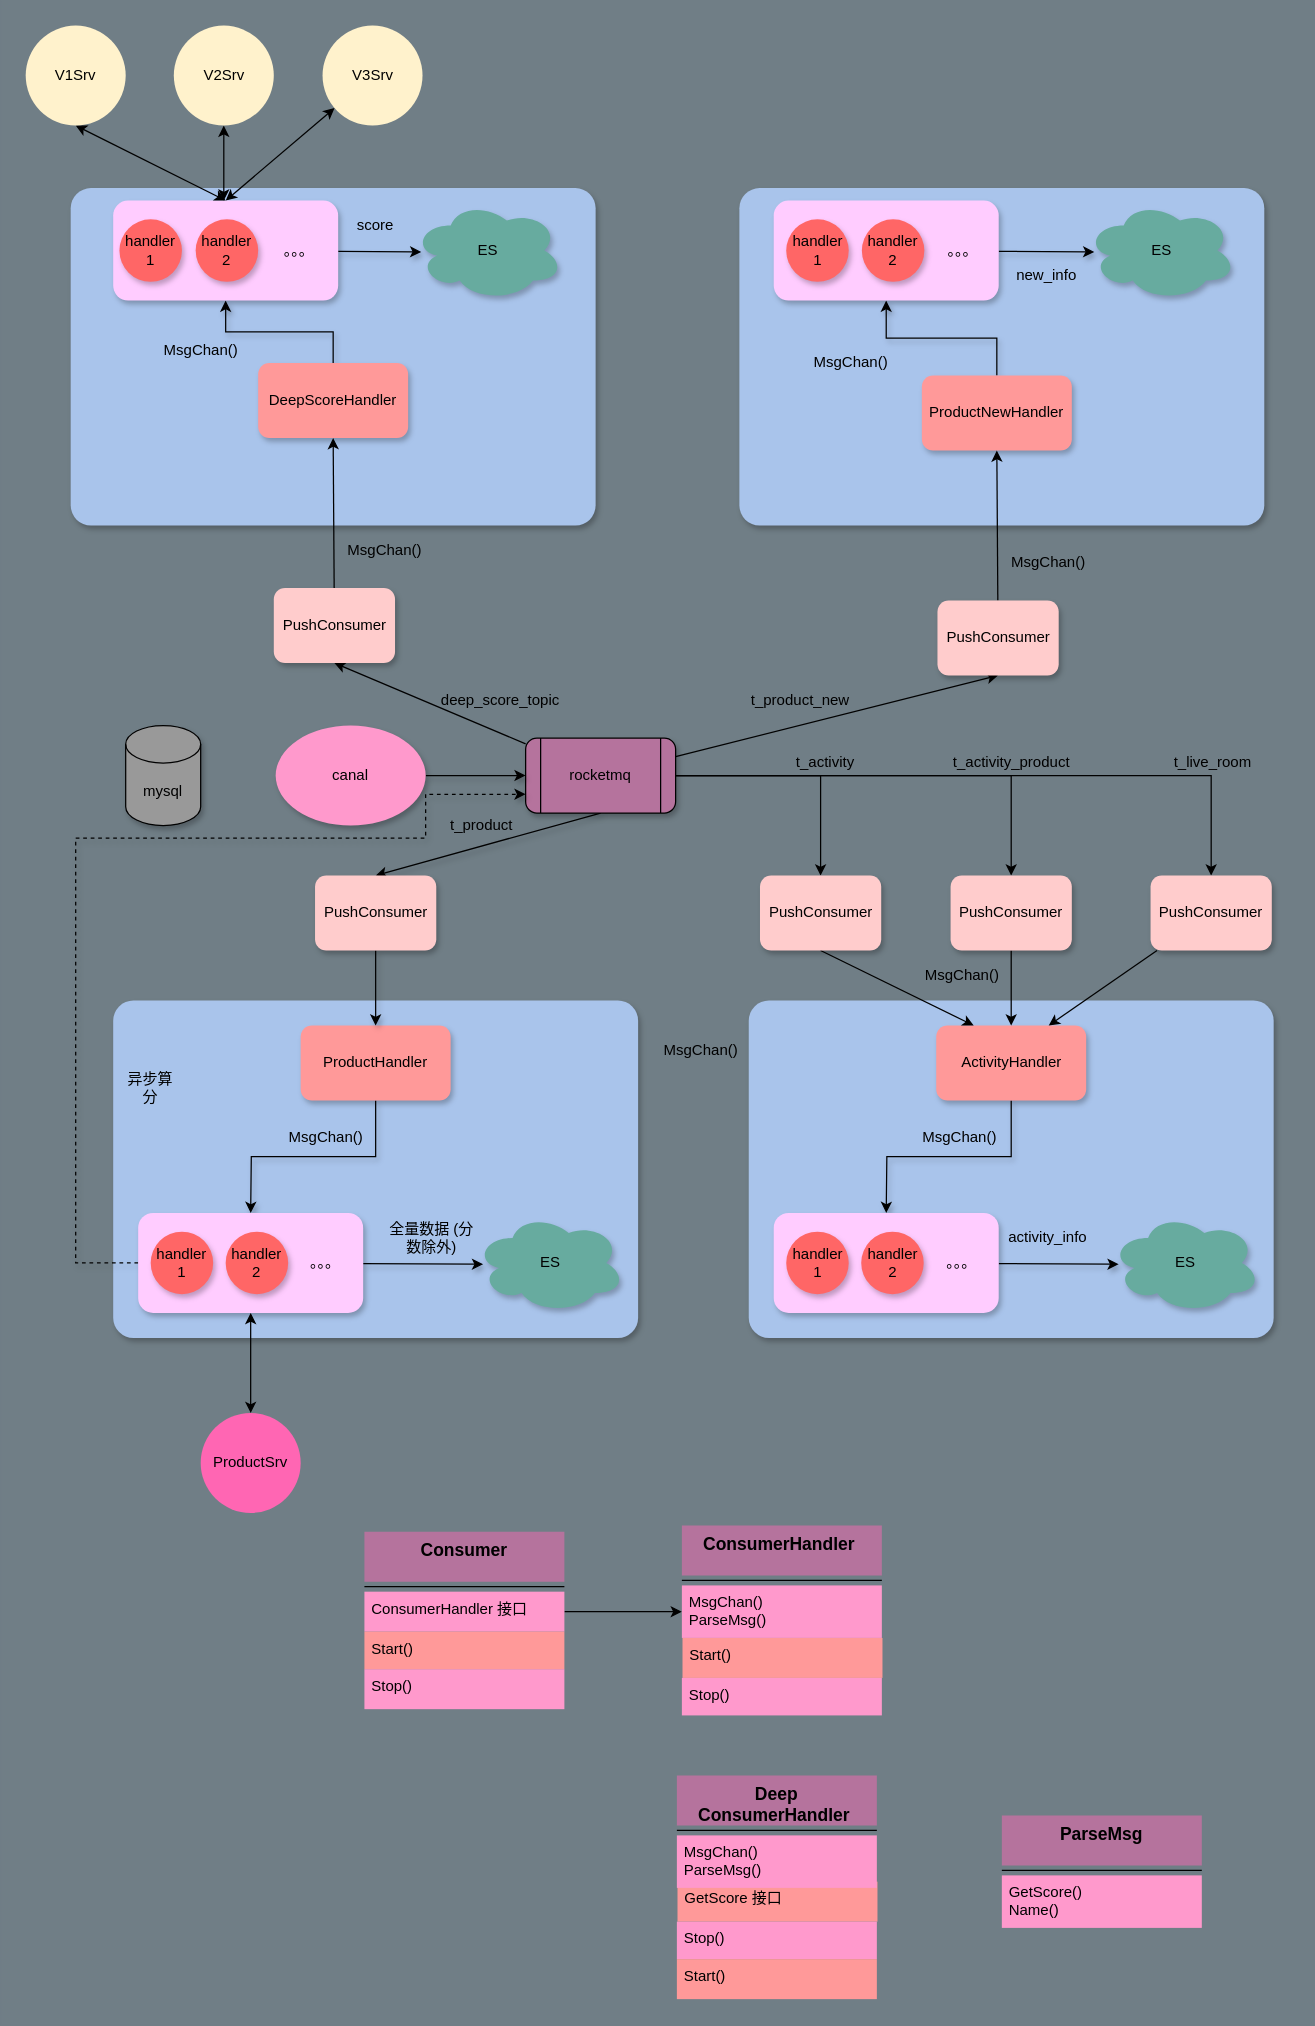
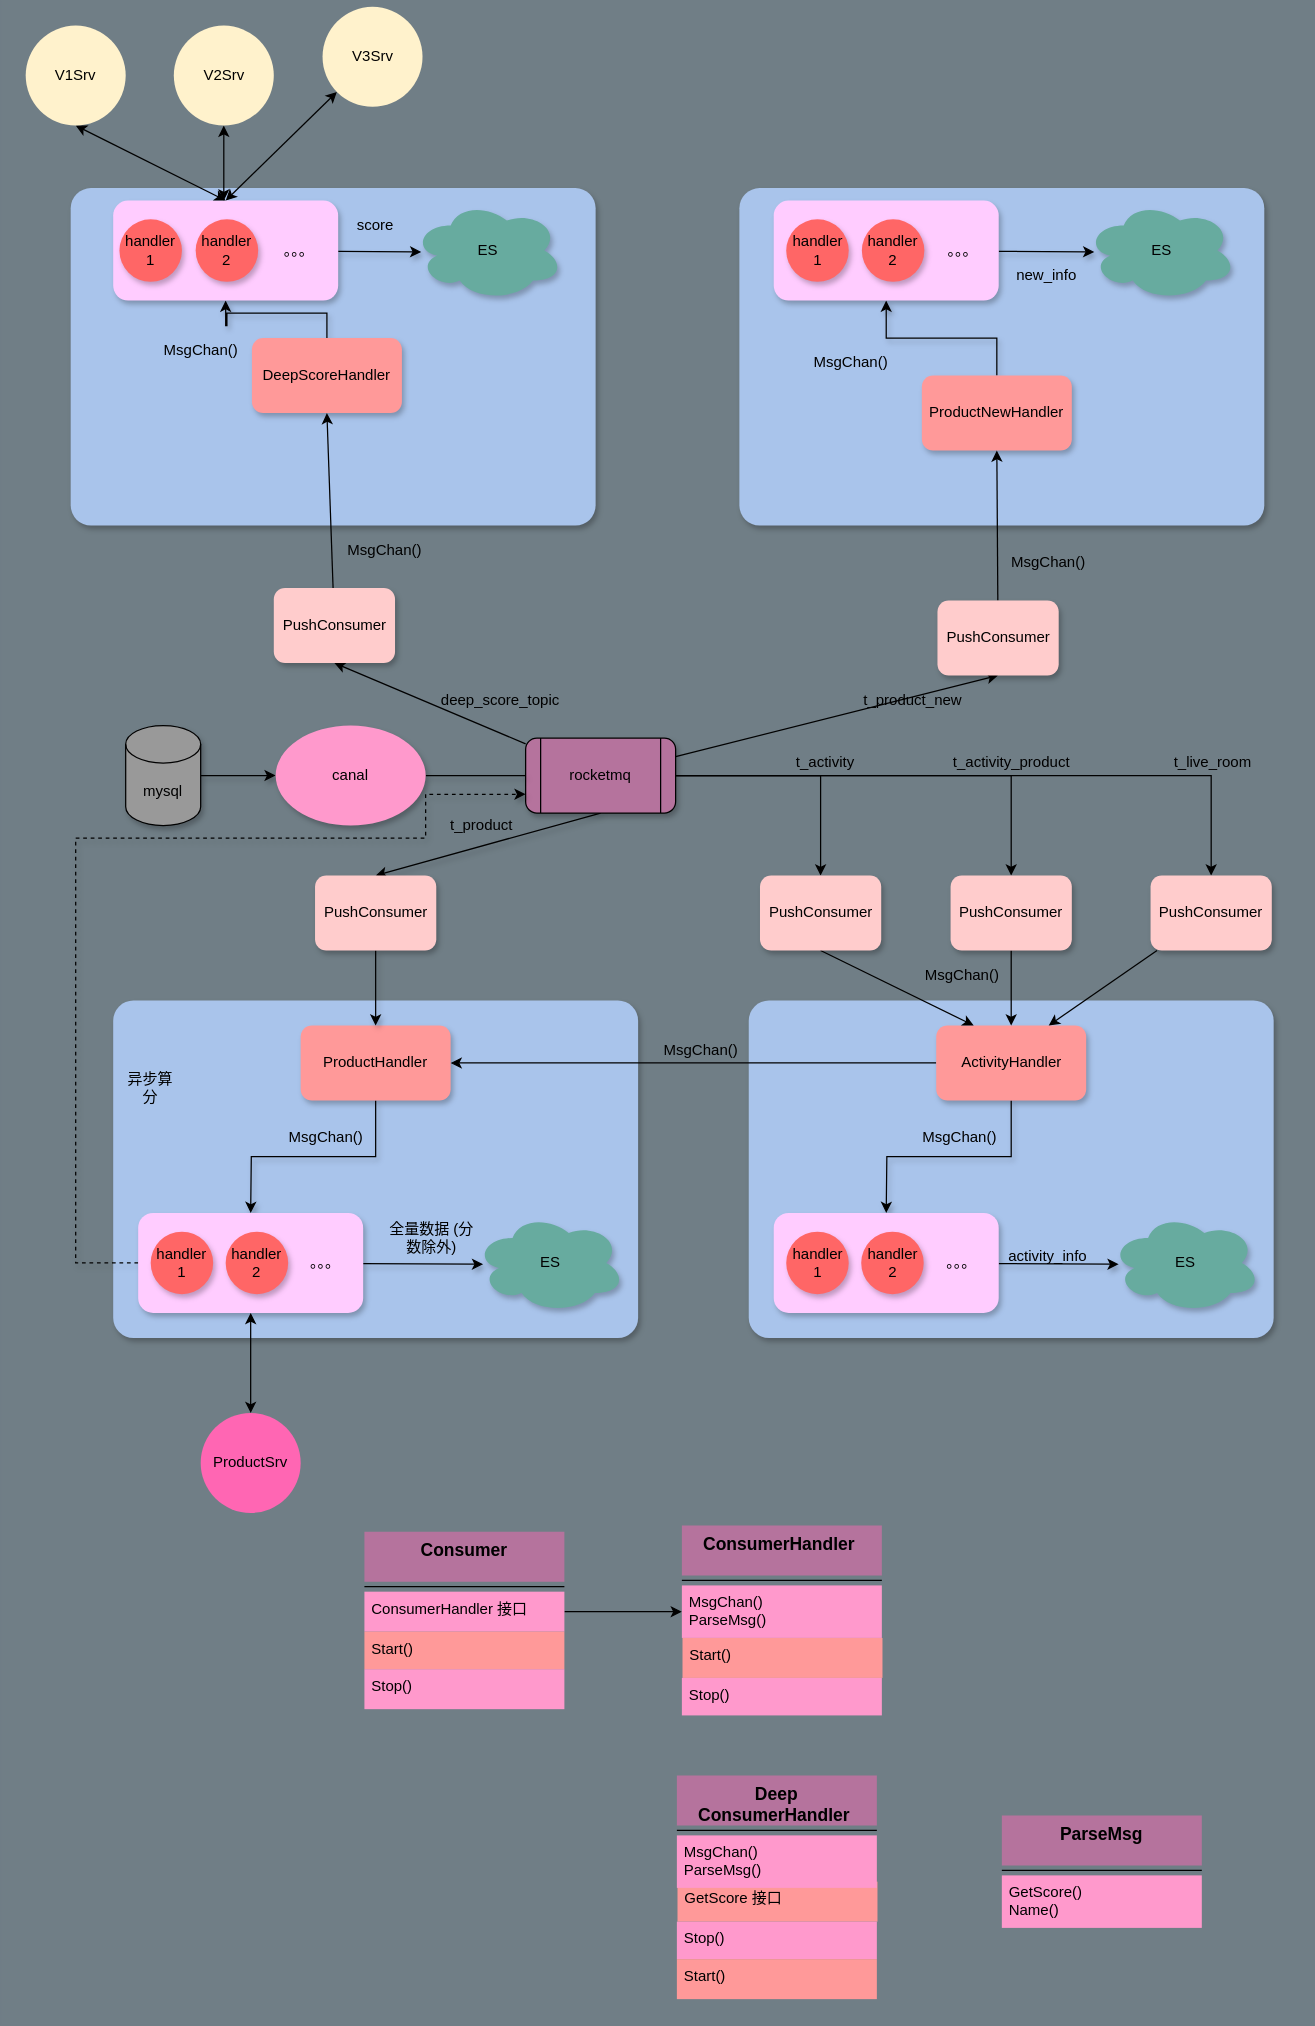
node "V3Srv": moved (373, 76) -> (373, 57)
node "DeepScoreHandler": moved (333, 401) -> (327, 376)
node "t_product_new": moved (801, 701) -> (913, 701)
edge "mysql" -> "canal": added
edge "canal" -> "rocketmq": arrowhead classic -> none
edge "ActivityHandler" -> "ProductHandler": added
node "activity_info": moved (1048, 1238) -> (1048, 1257)
